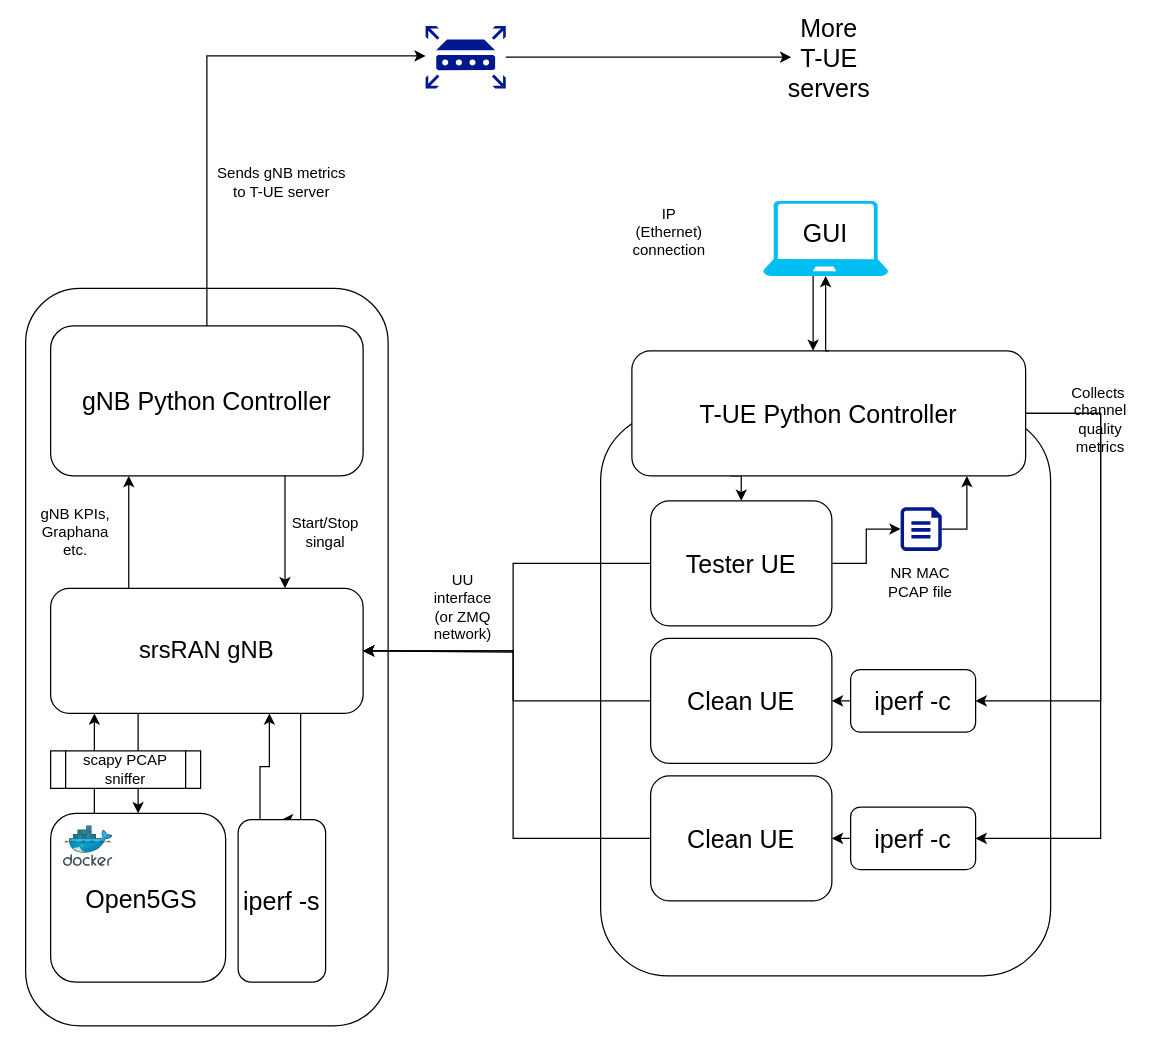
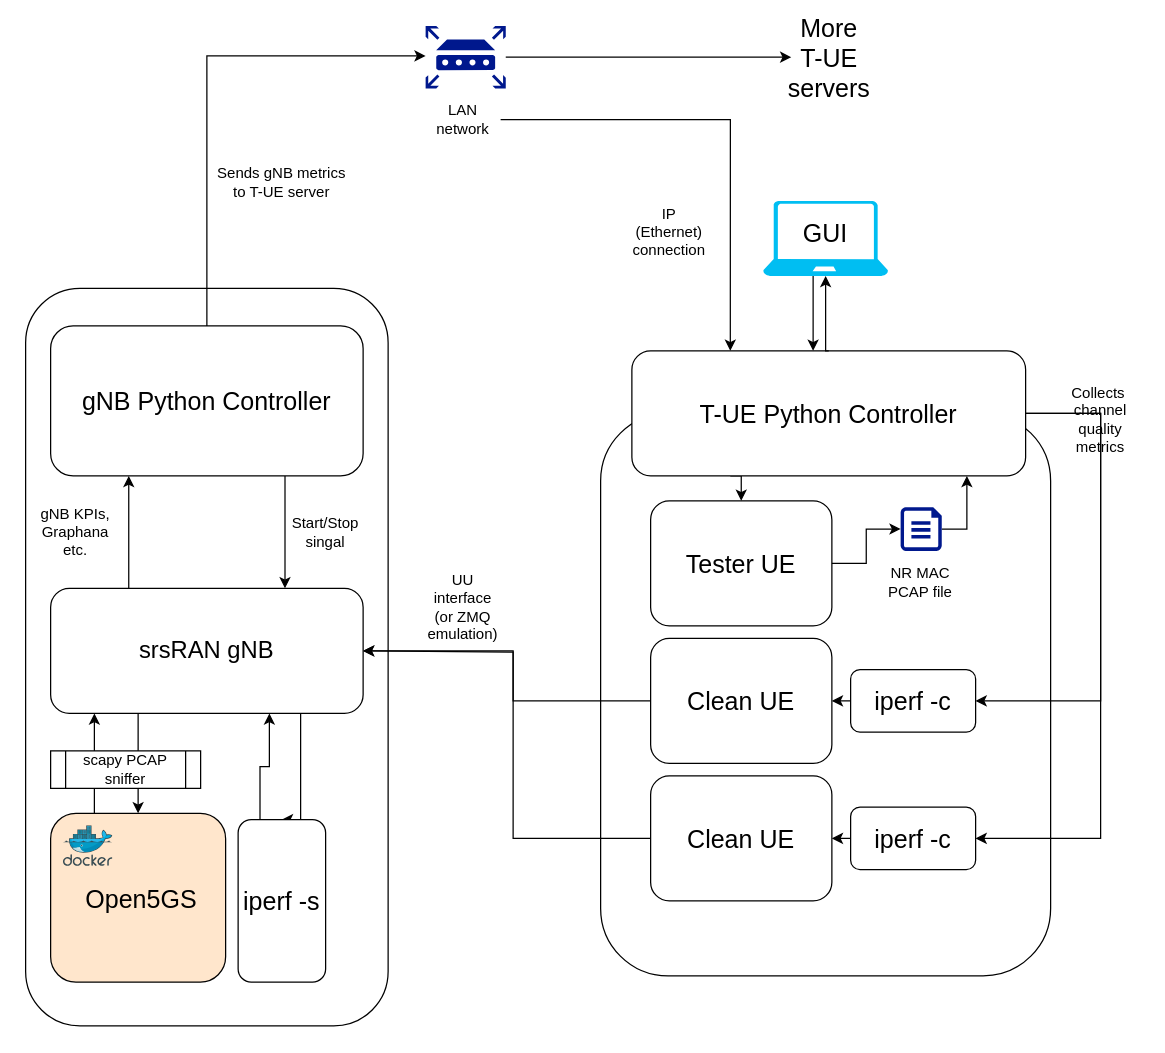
node "LAN network": added
edge "LAN network" -> "T-UE Python Controller": added
edge "Tester UE" -> "srsRAN gNB": removed
node "UU interface (or ZMQ network)": label "UU interface (or ZMQ network)" -> "UU interface (or ZMQ emulation)"
node "Open5GS": fillcolor #ffffff -> #ffe6cc
